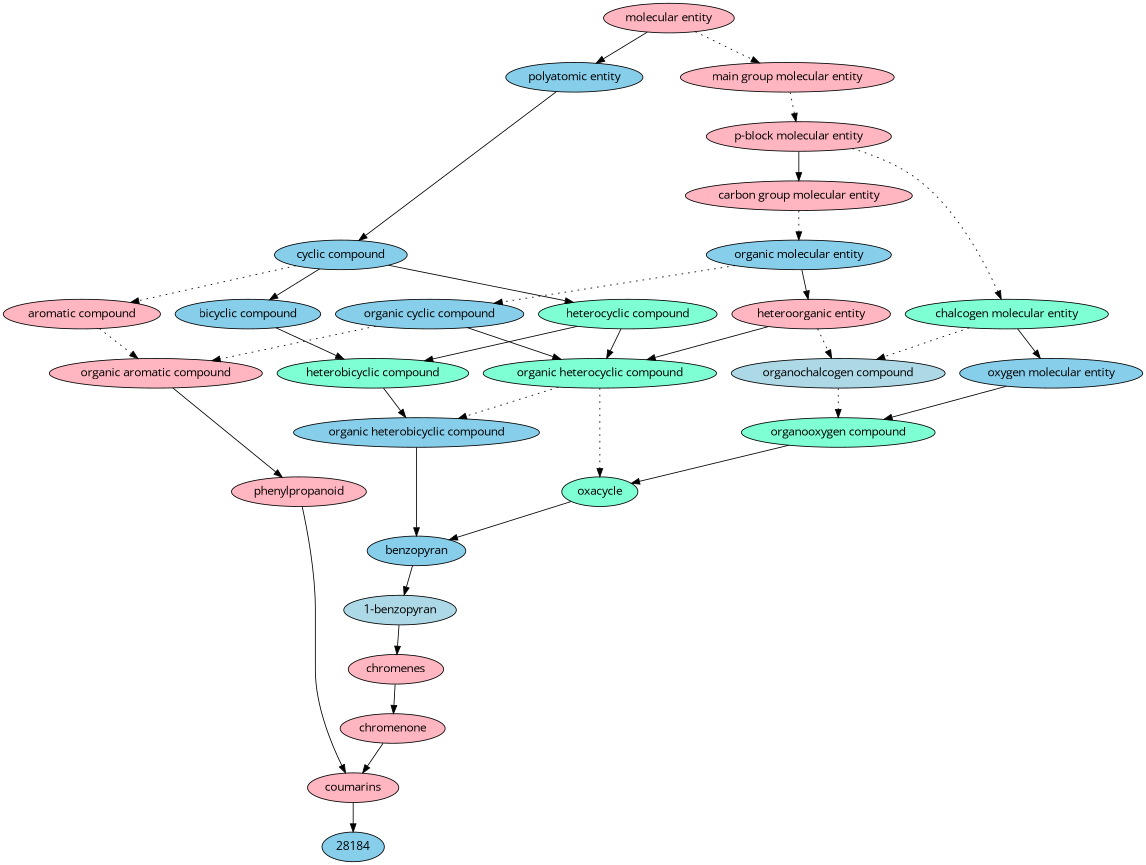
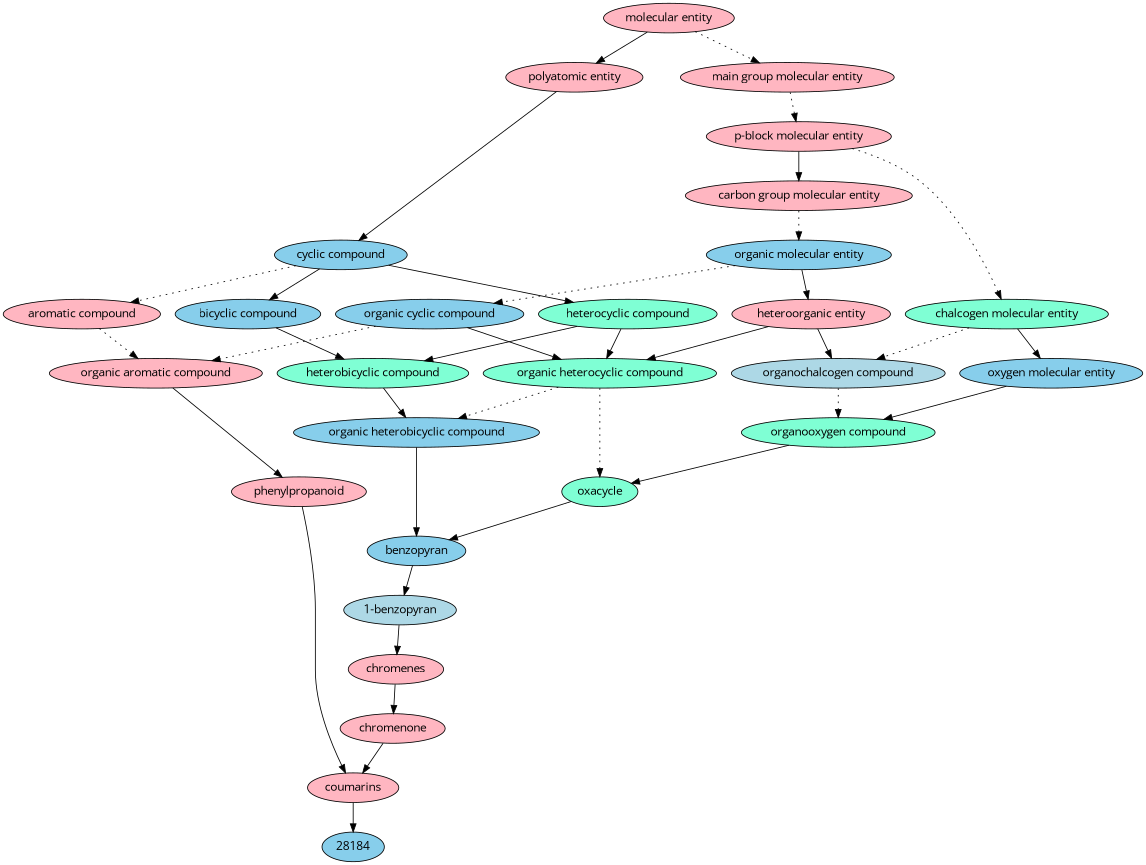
node "polyatomic entity": fillcolor skyblue -> lightpink
edge "heteroorganic entity" -> "organochalcogen compound": style dotted -> solid
